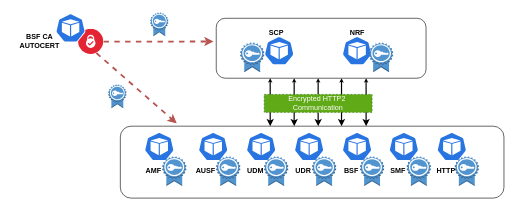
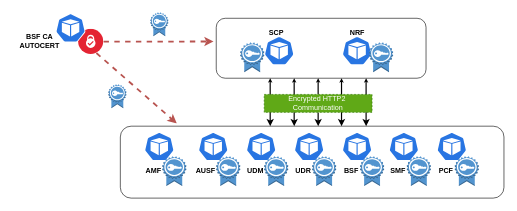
node "HTTP": label "HTTP" -> "PCF"
